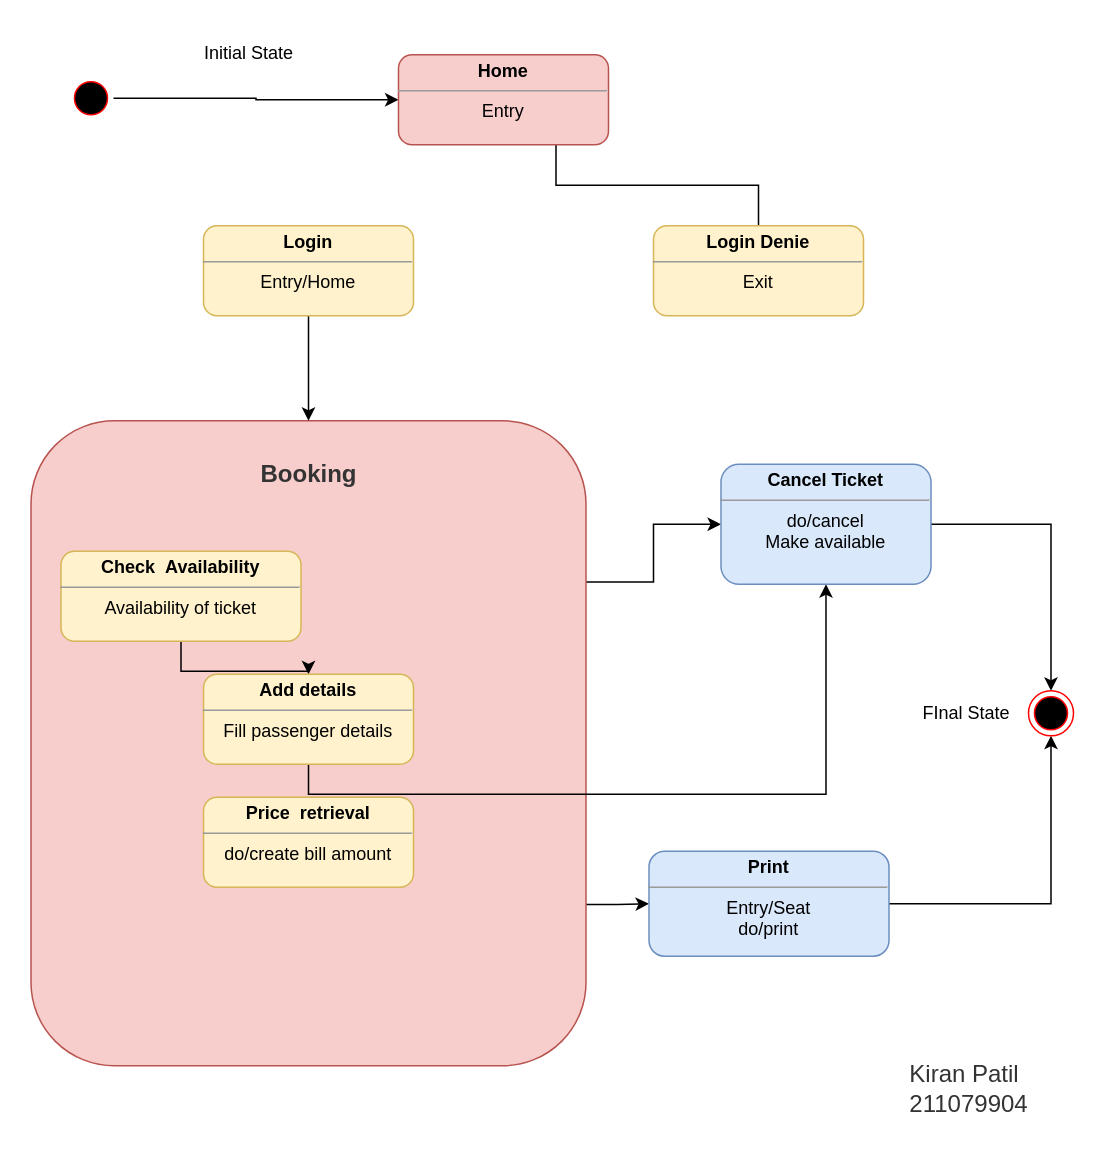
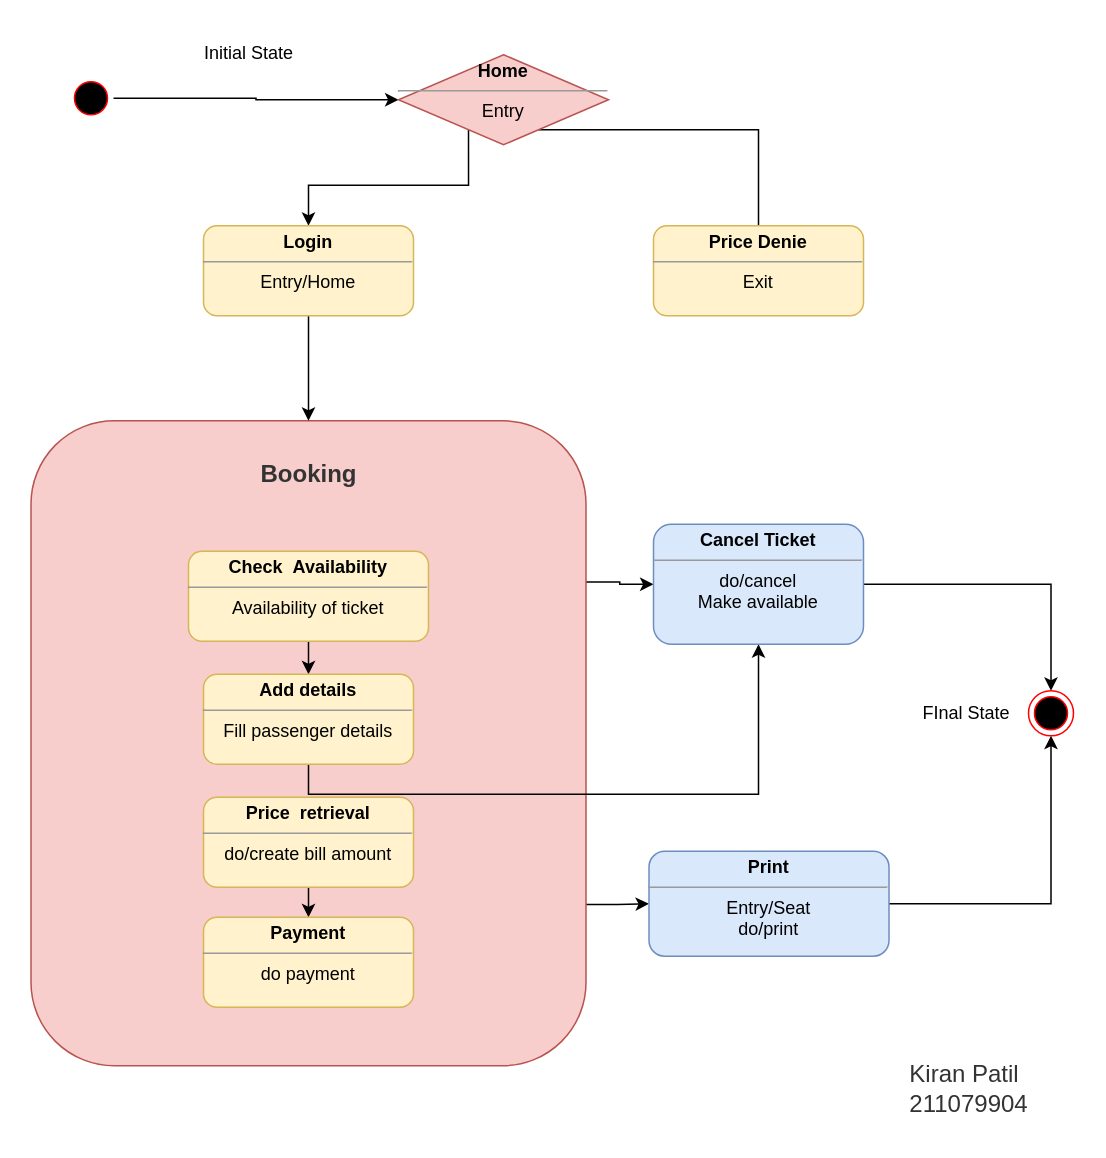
node "Home Entry": shape rounded rectangle -> diamond
edge "Home Entry" -> "Login Entry/Home": added
node "Login Denie Exit": label "Login Denie Exit" -> "Price Denie Exit"
node "Cancel Ticket do/cancel Make available": moved (826, 524) -> (758, 584)
node "Check Availability Availability of ticket": moved (181, 596) -> (308, 596)
edge "Price retrieval do/create bill amount" -> "Payment do payment": added
node "Payment do payment": added
